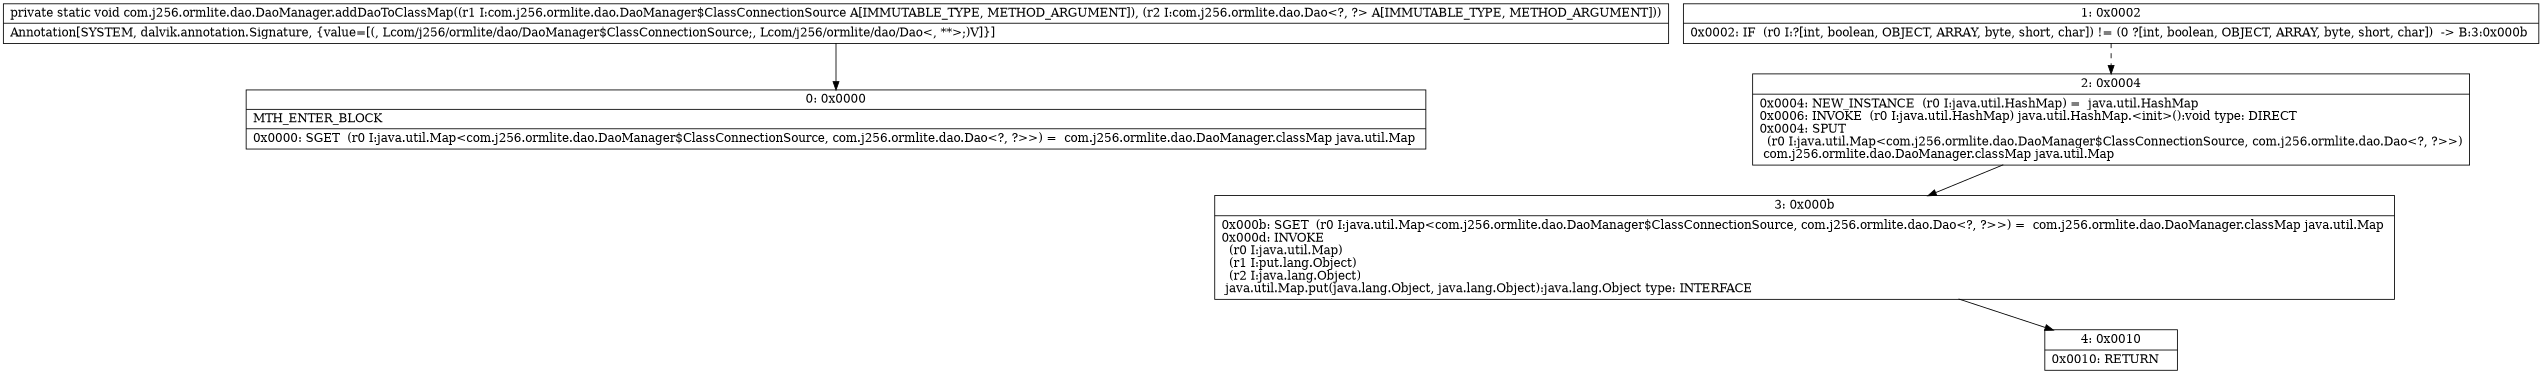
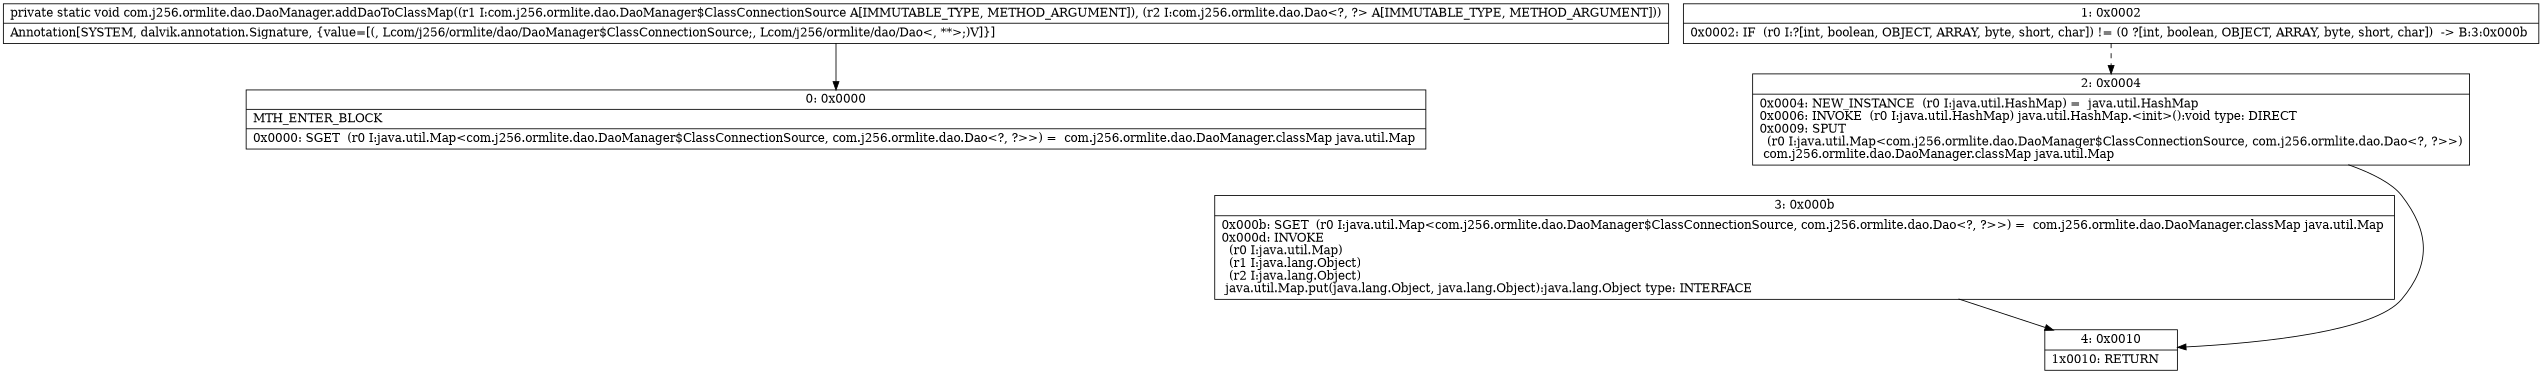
node "2: 0x0004": text "0x0004: SPUT" -> "0x0009: SPUT"
edge "2: 0x0004" -> "3: 0x000b": now "2: 0x0004" -> "4: 0x0010"
node "3: 0x000b": text "(r1 I:put.lang.Object)" -> "(r1 I:java.lang.Object)"
node "4: 0x0010": text "0x0010: RETURN" -> "1x0010: RETURN"
